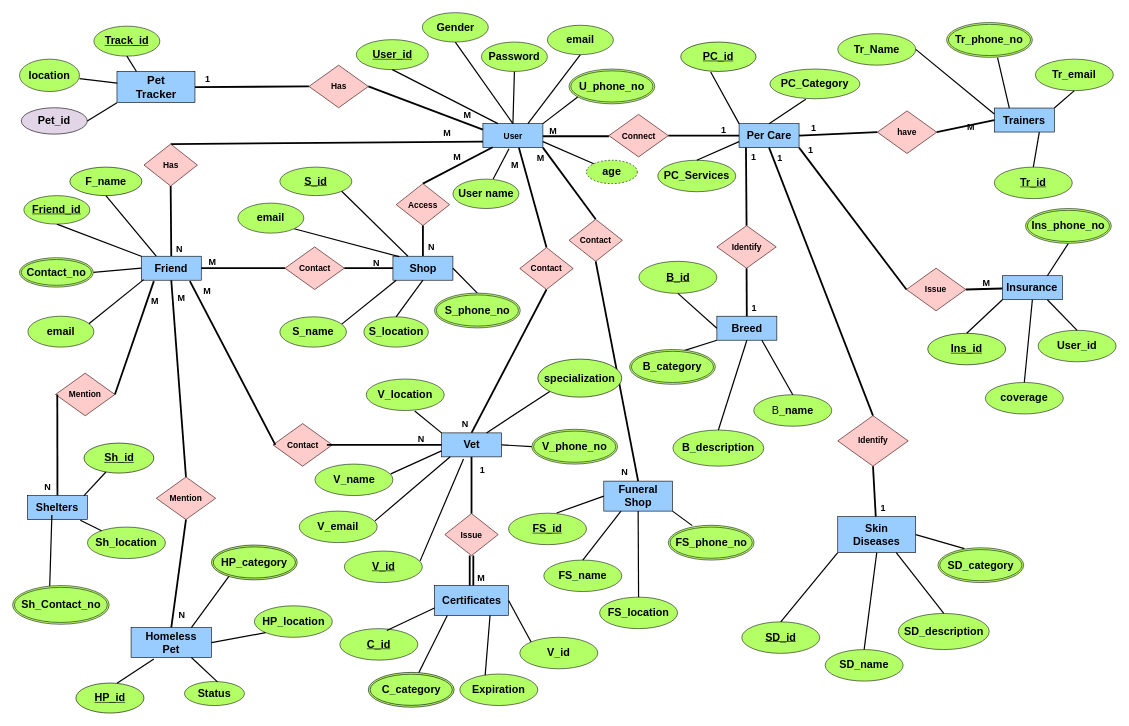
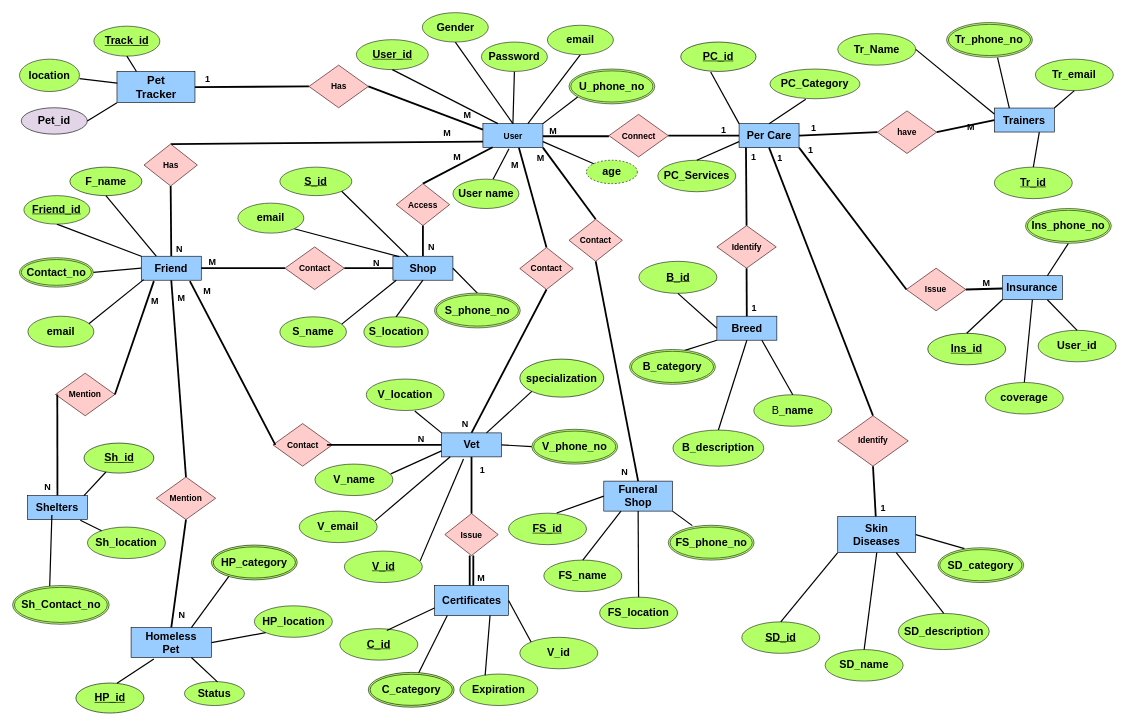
node "specialization": moved (580, 378) -> (562, 378)
